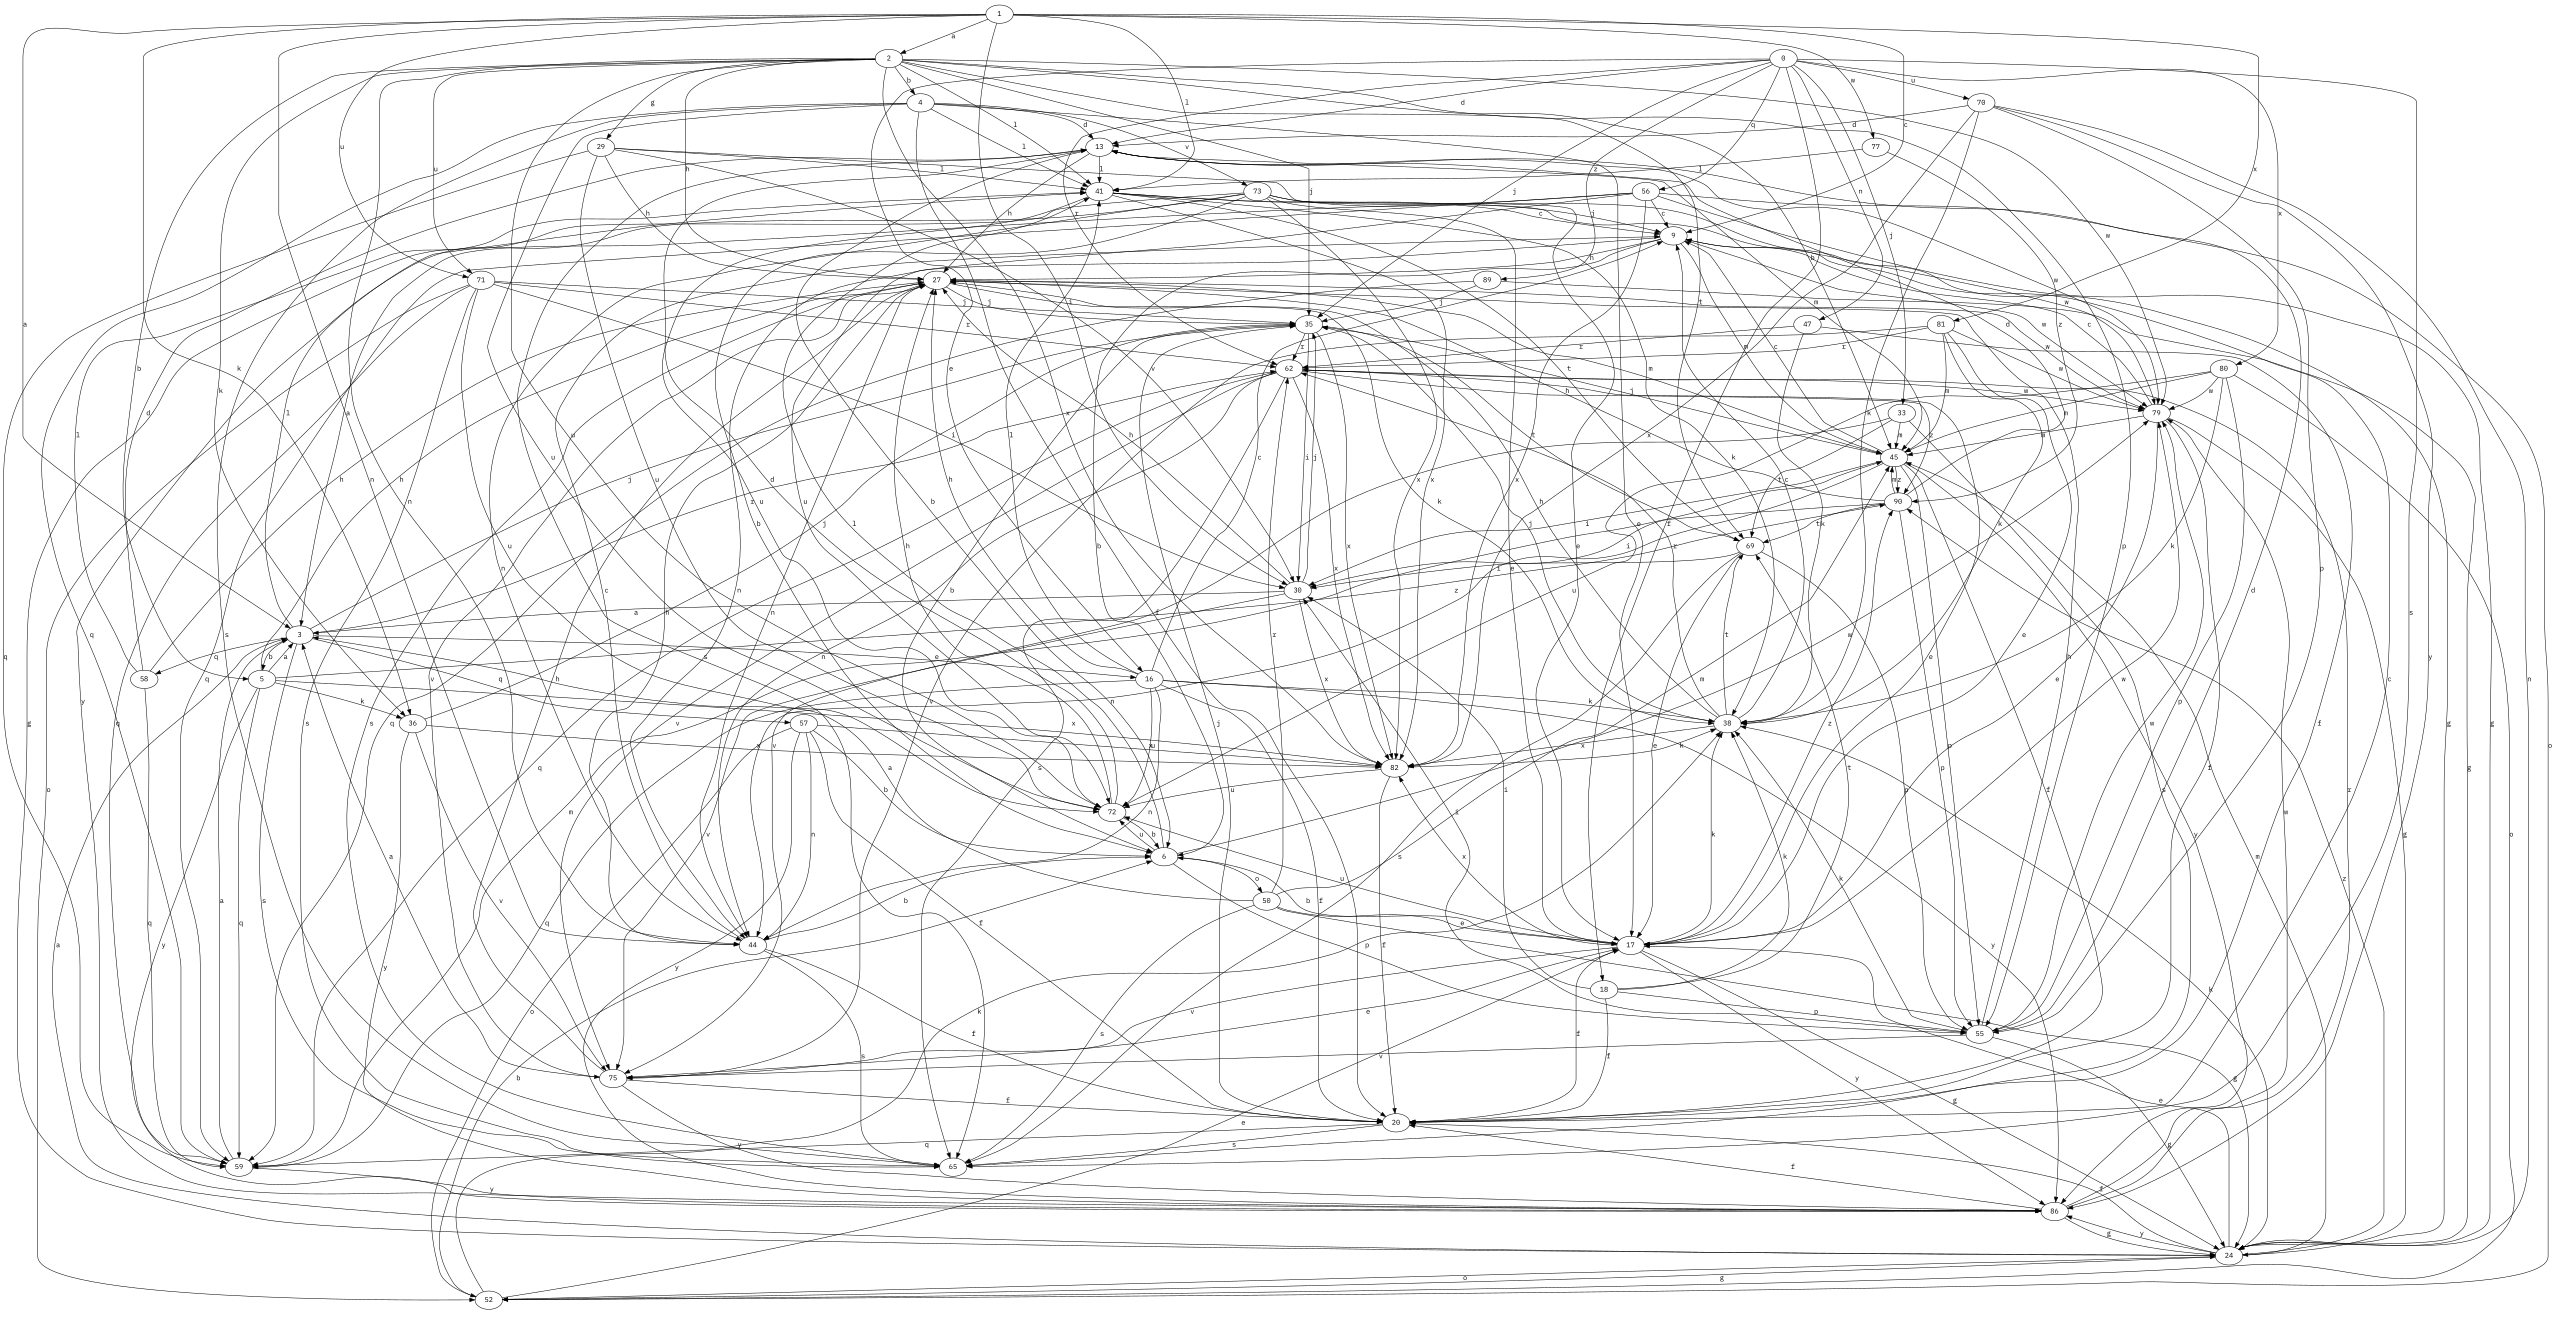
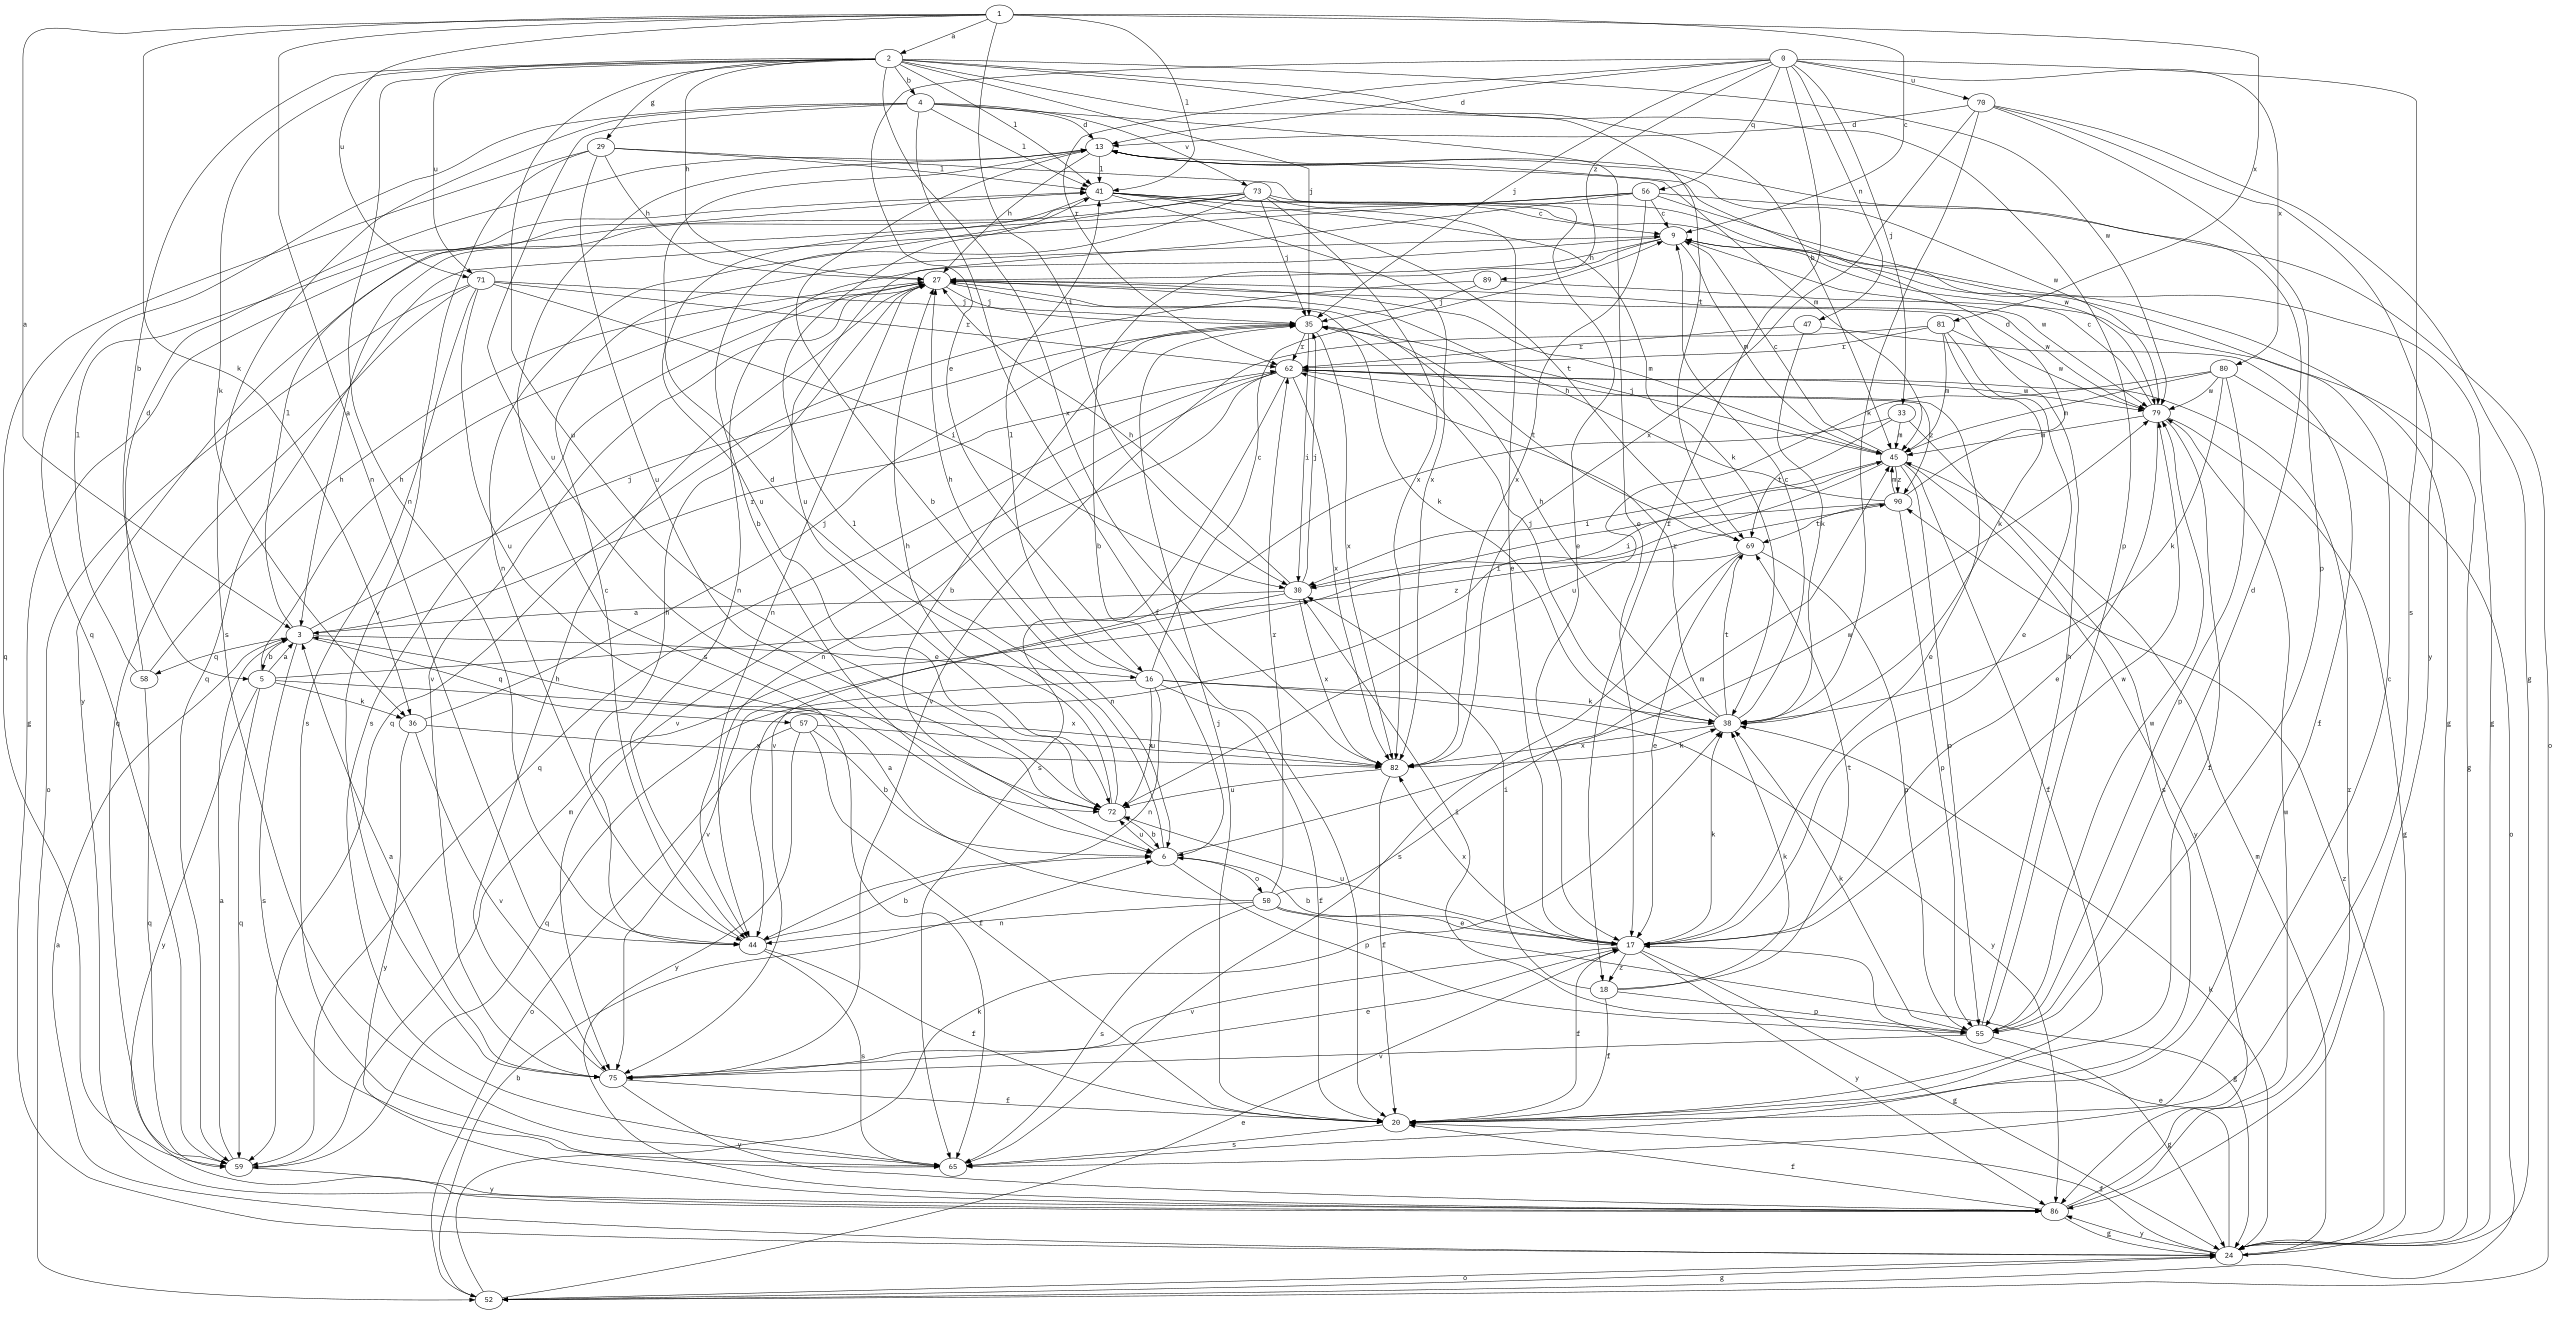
node "77": removed
edge "73" -> "9": now "73" -> "35"
edge "29" -> "30": now "29" -> "75"
edge "70" -> "24": label "n" -> "g"
edge "17" -> "90": now "17" -> "18"
edge "57" -> "44": now "50" -> "44"
edge "20" -> "59": removed, label "q"
